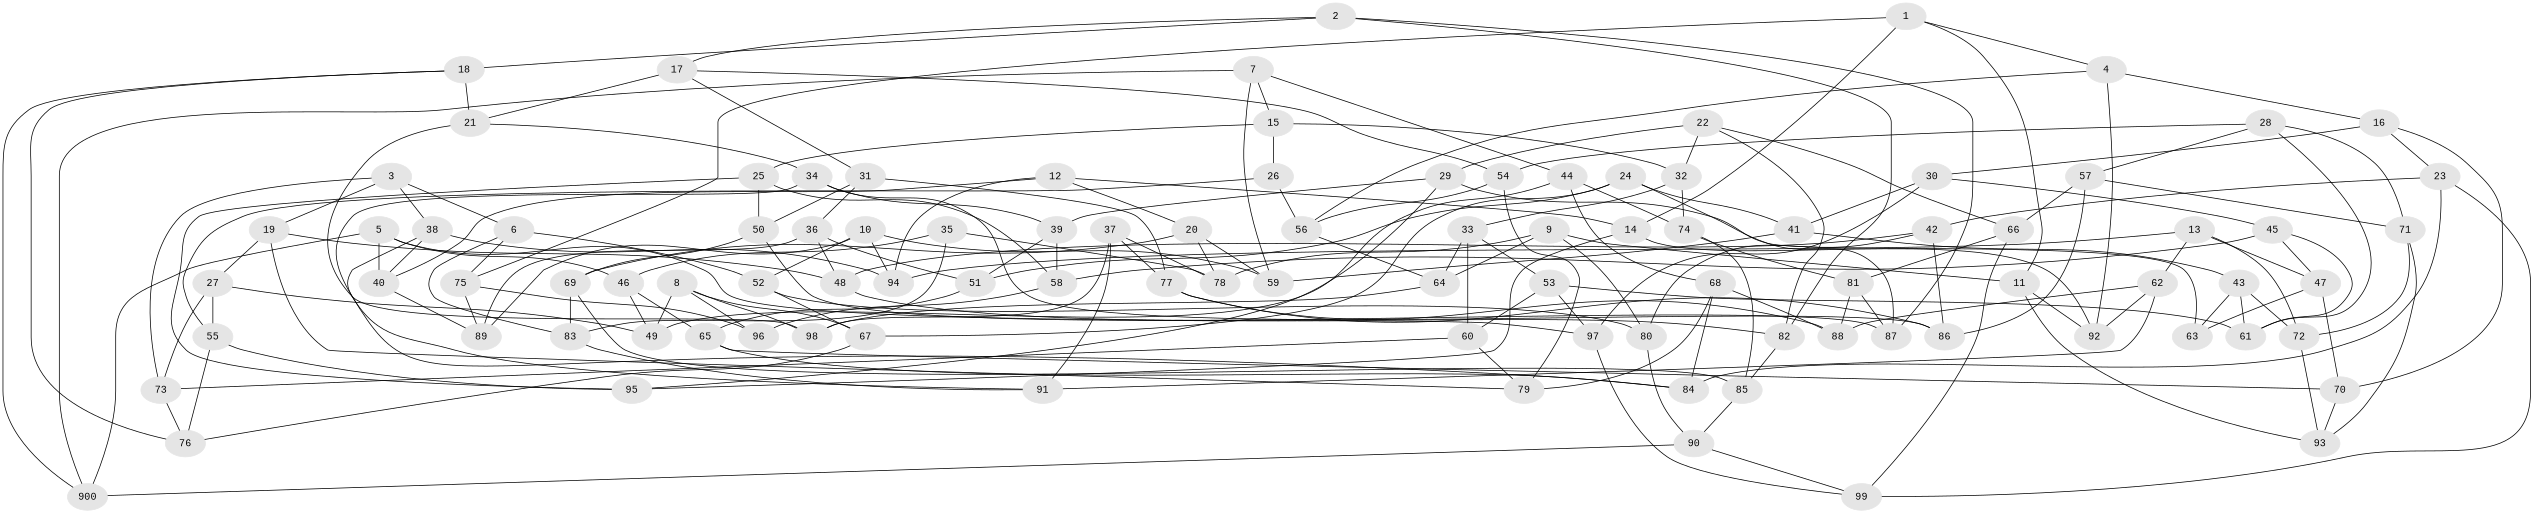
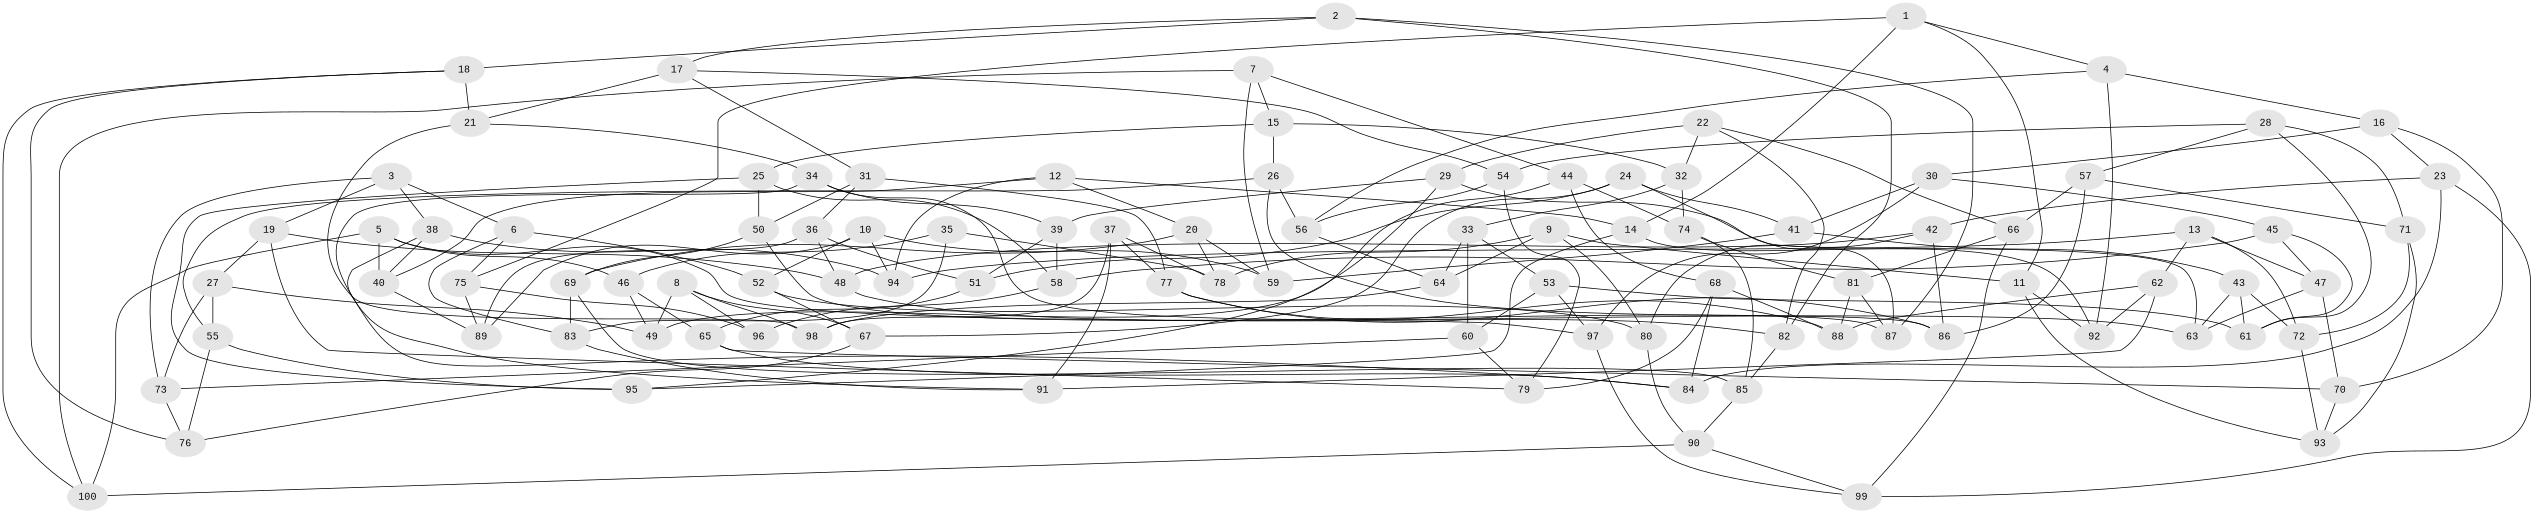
edge "26" -- "63": added
node "900": label "900" -> "100"
